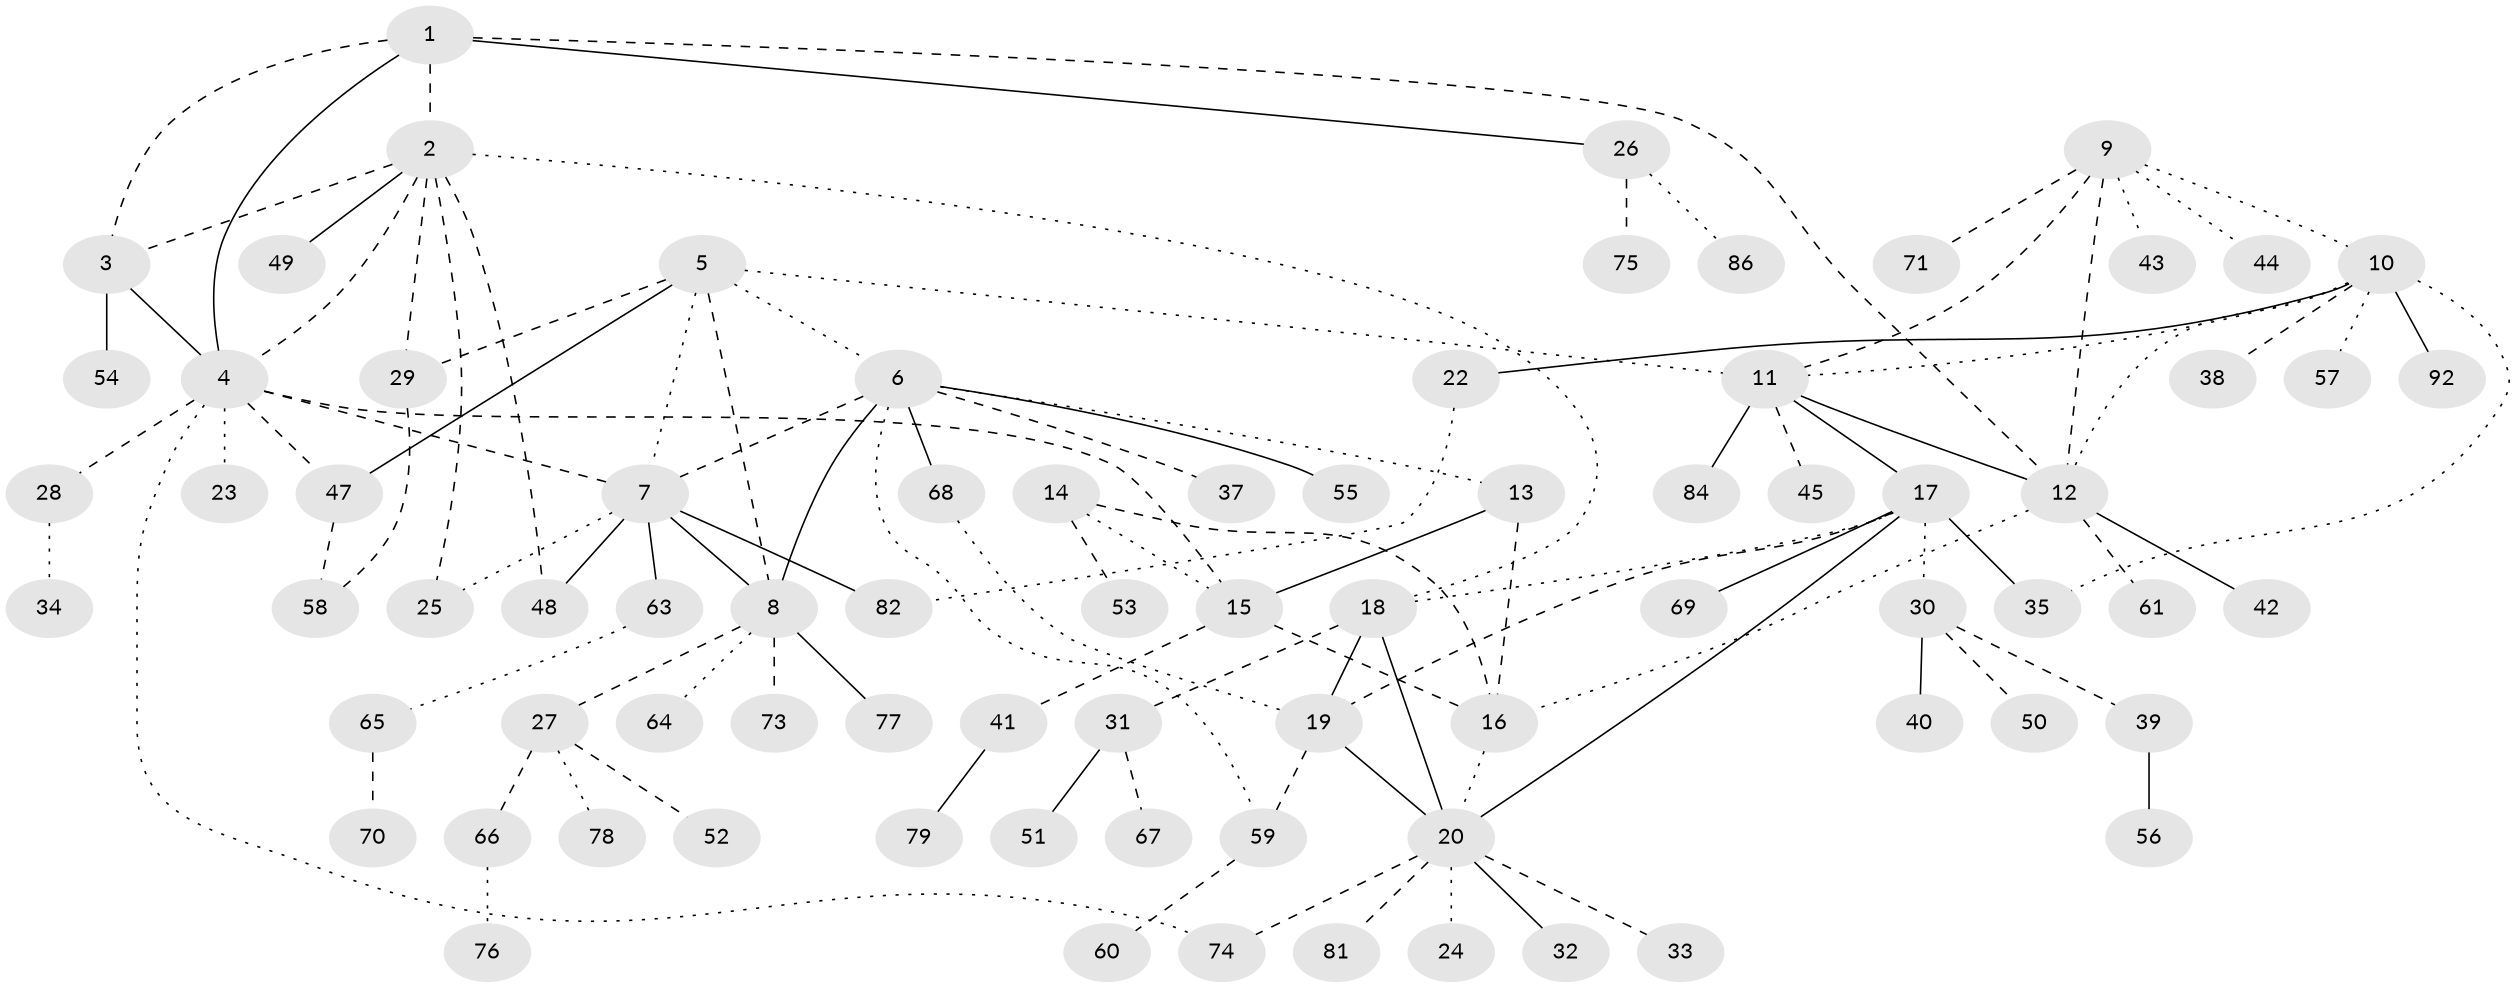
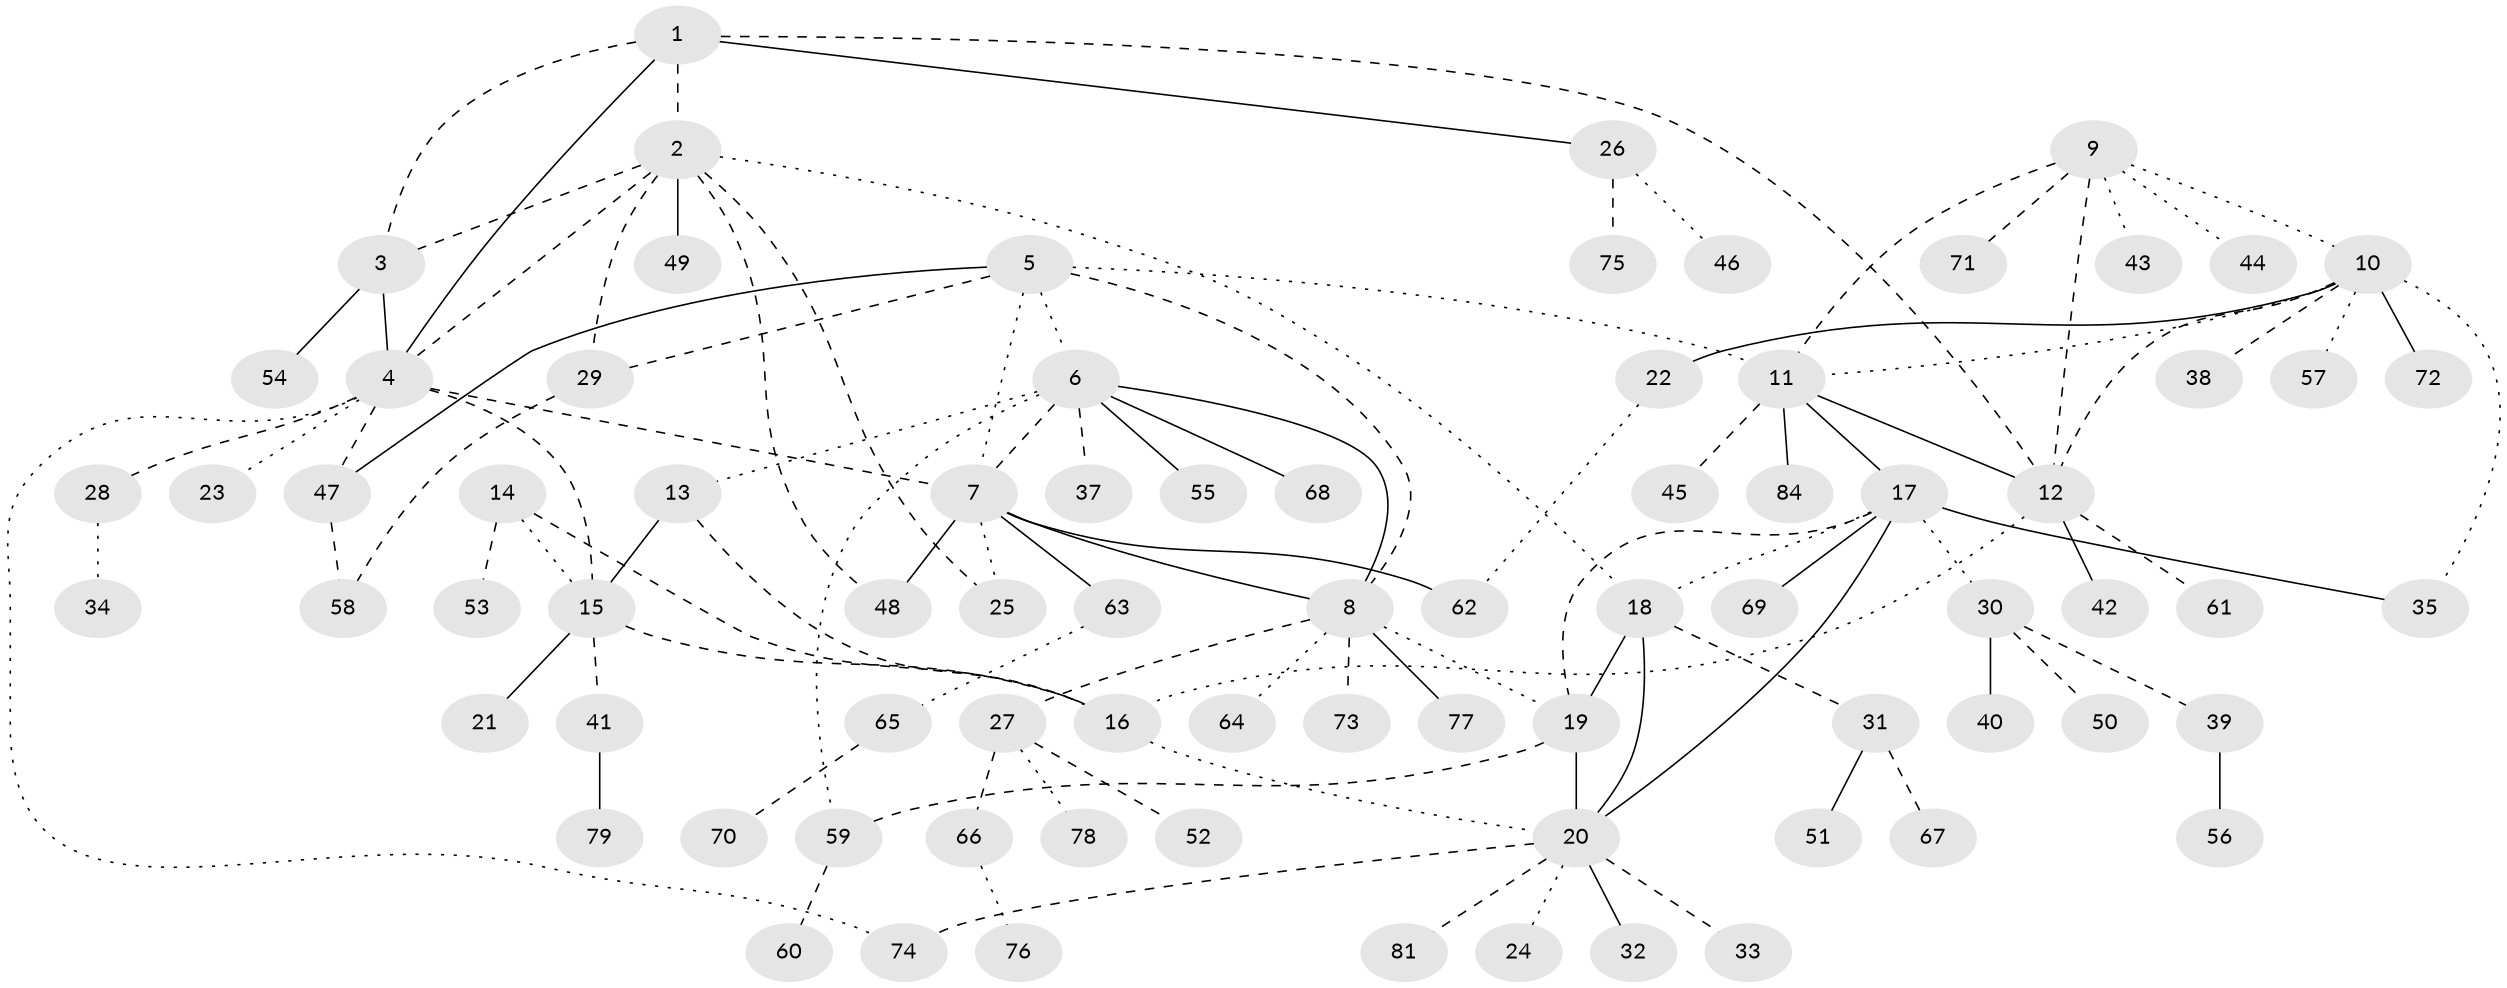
node "86": label "86" -> "46"
edge "10" -- "12": style dotted -> dashed
node "92": label "92" -> "72"
node "82": label "82" -> "62"
edge "68" -- "19": now "8" -- "19"
node "21": added
